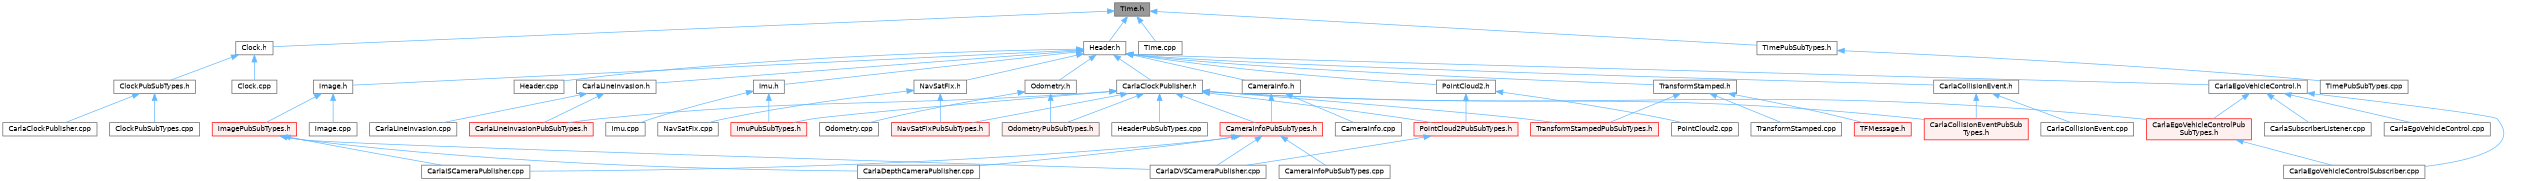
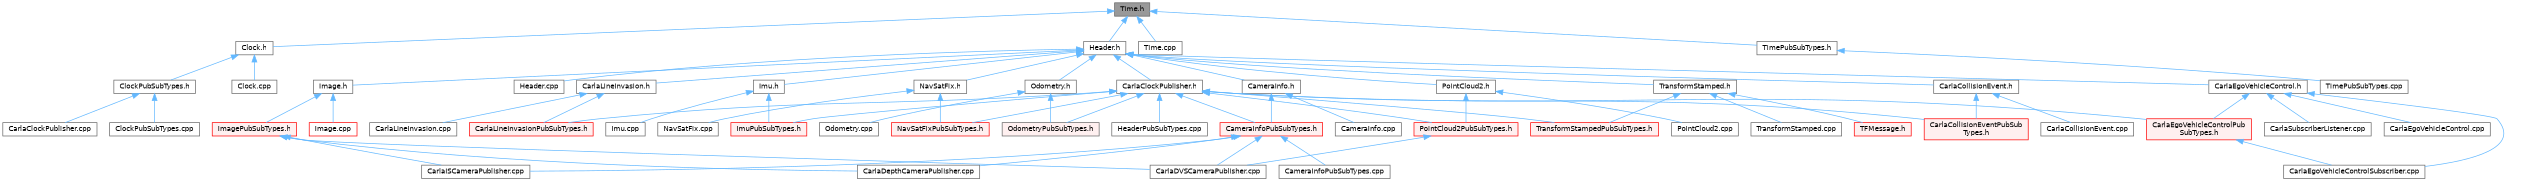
node "Image.cpp": color grey40 -> red
